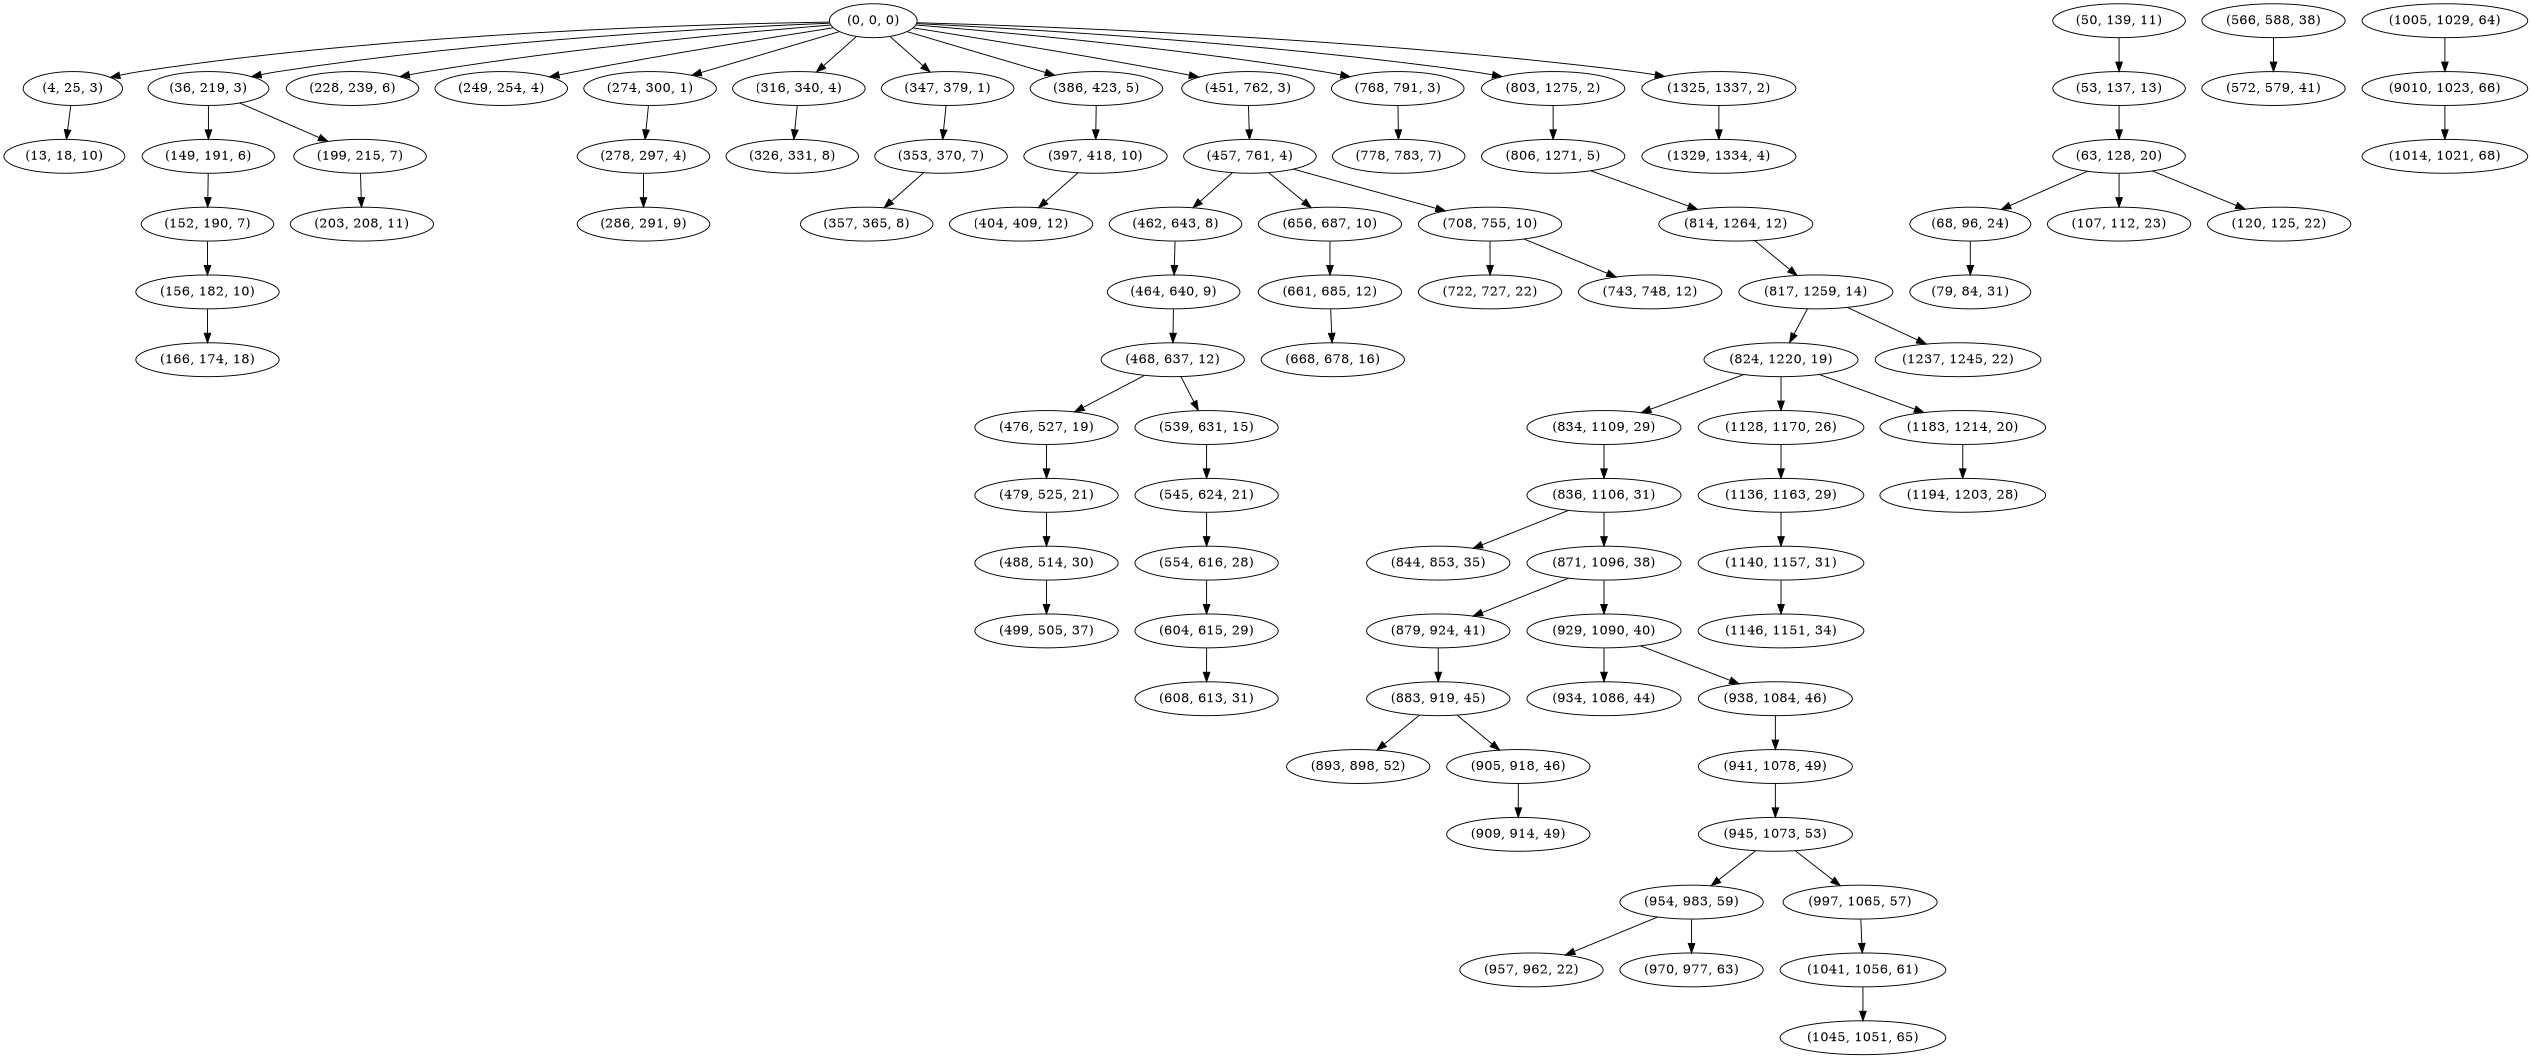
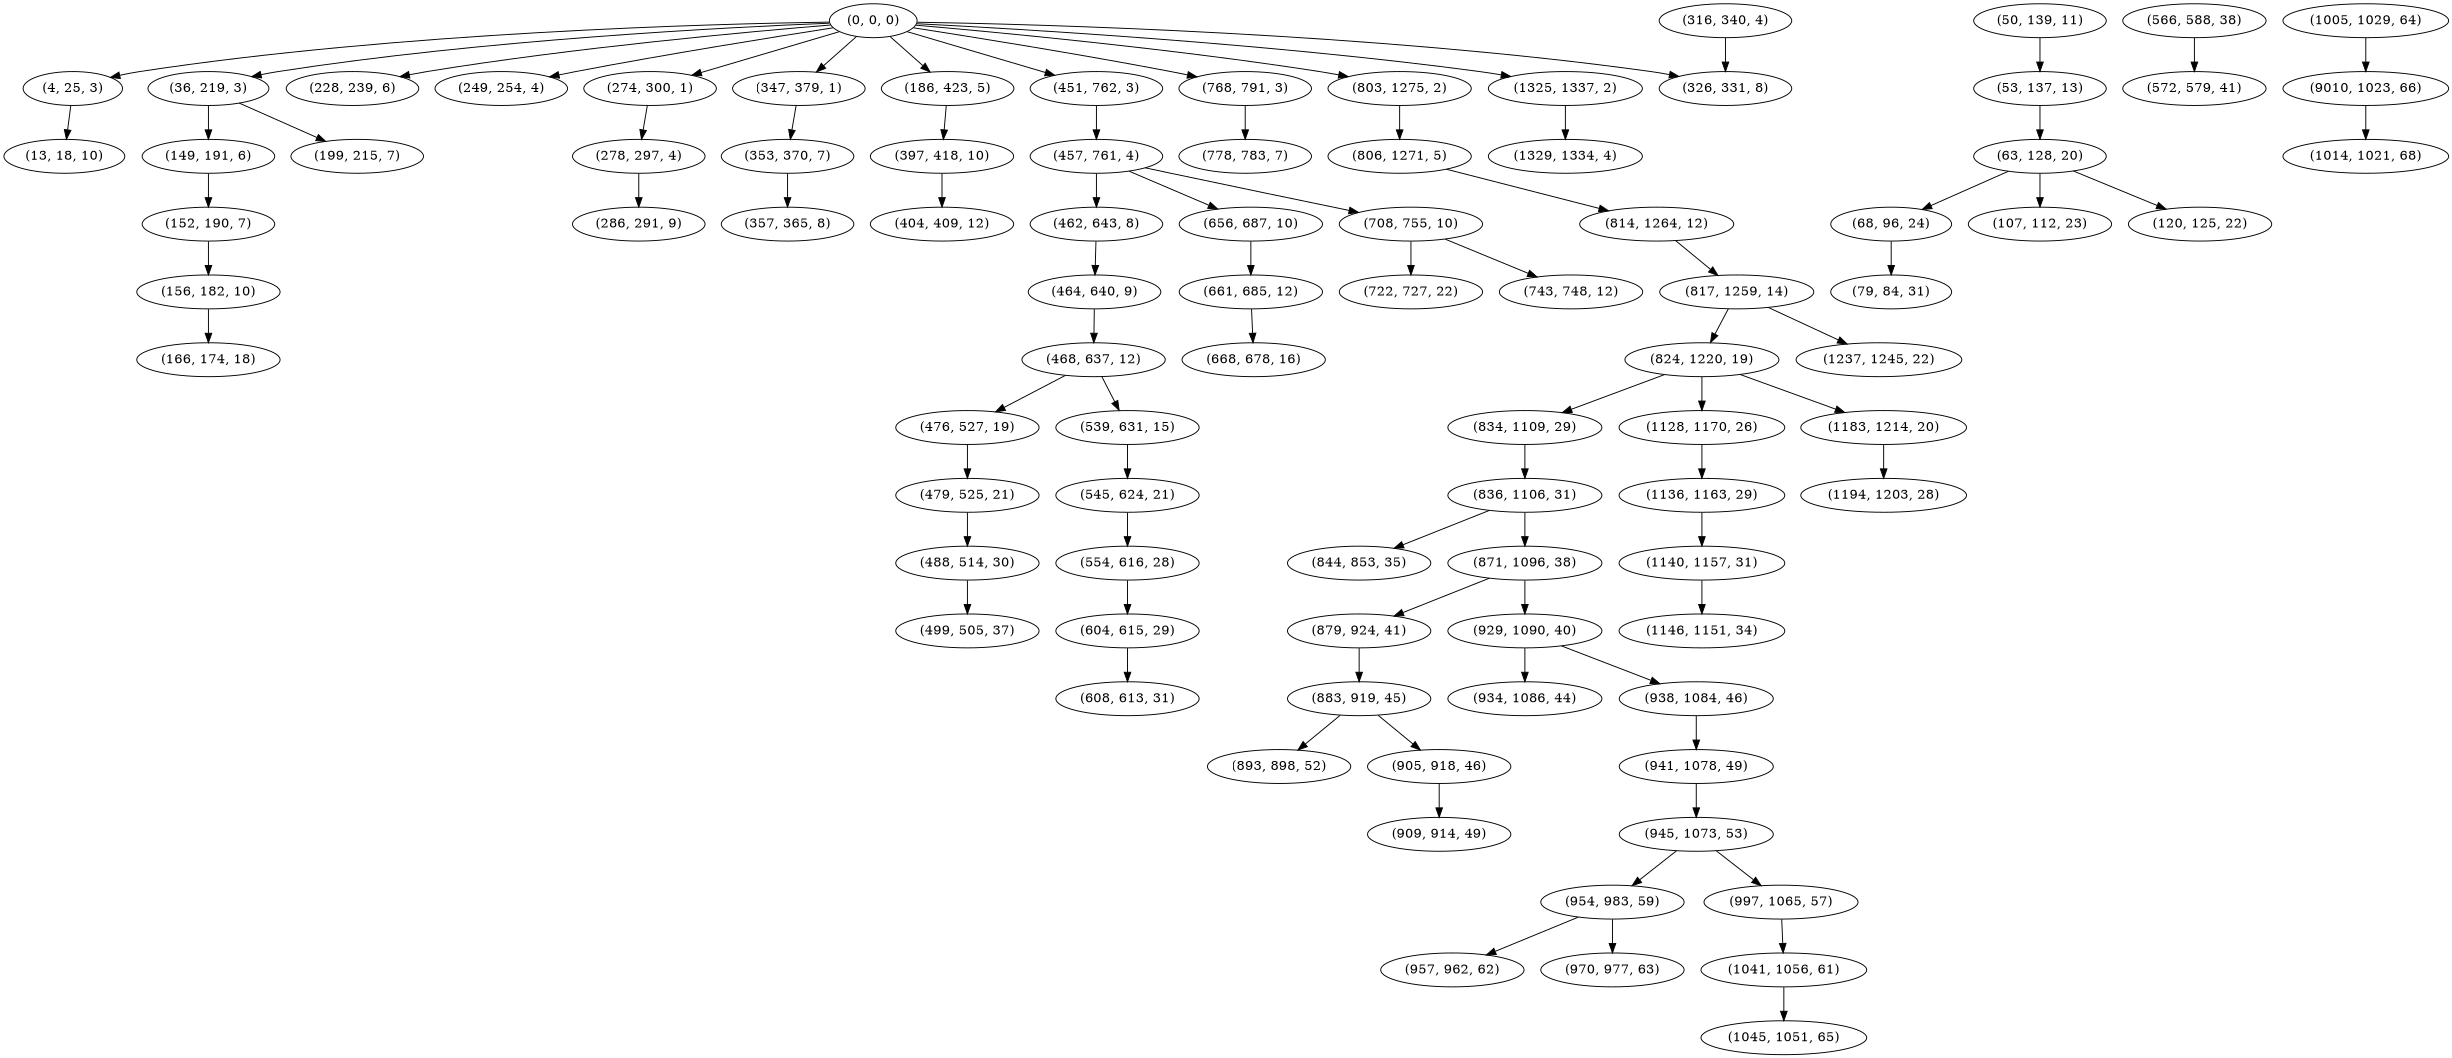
edge "(0, 0, 0)" -> "(316, 340, 4)": now "(0, 0, 0)" -> "(326, 331, 8)"
node "(386, 423, 5)": label "(386, 423, 5)" -> "(186, 423, 5)"
node "(203, 208, 11)": removed
node "(957, 962, 22)": label "(957, 962, 22)" -> "(957, 962, 62)"
